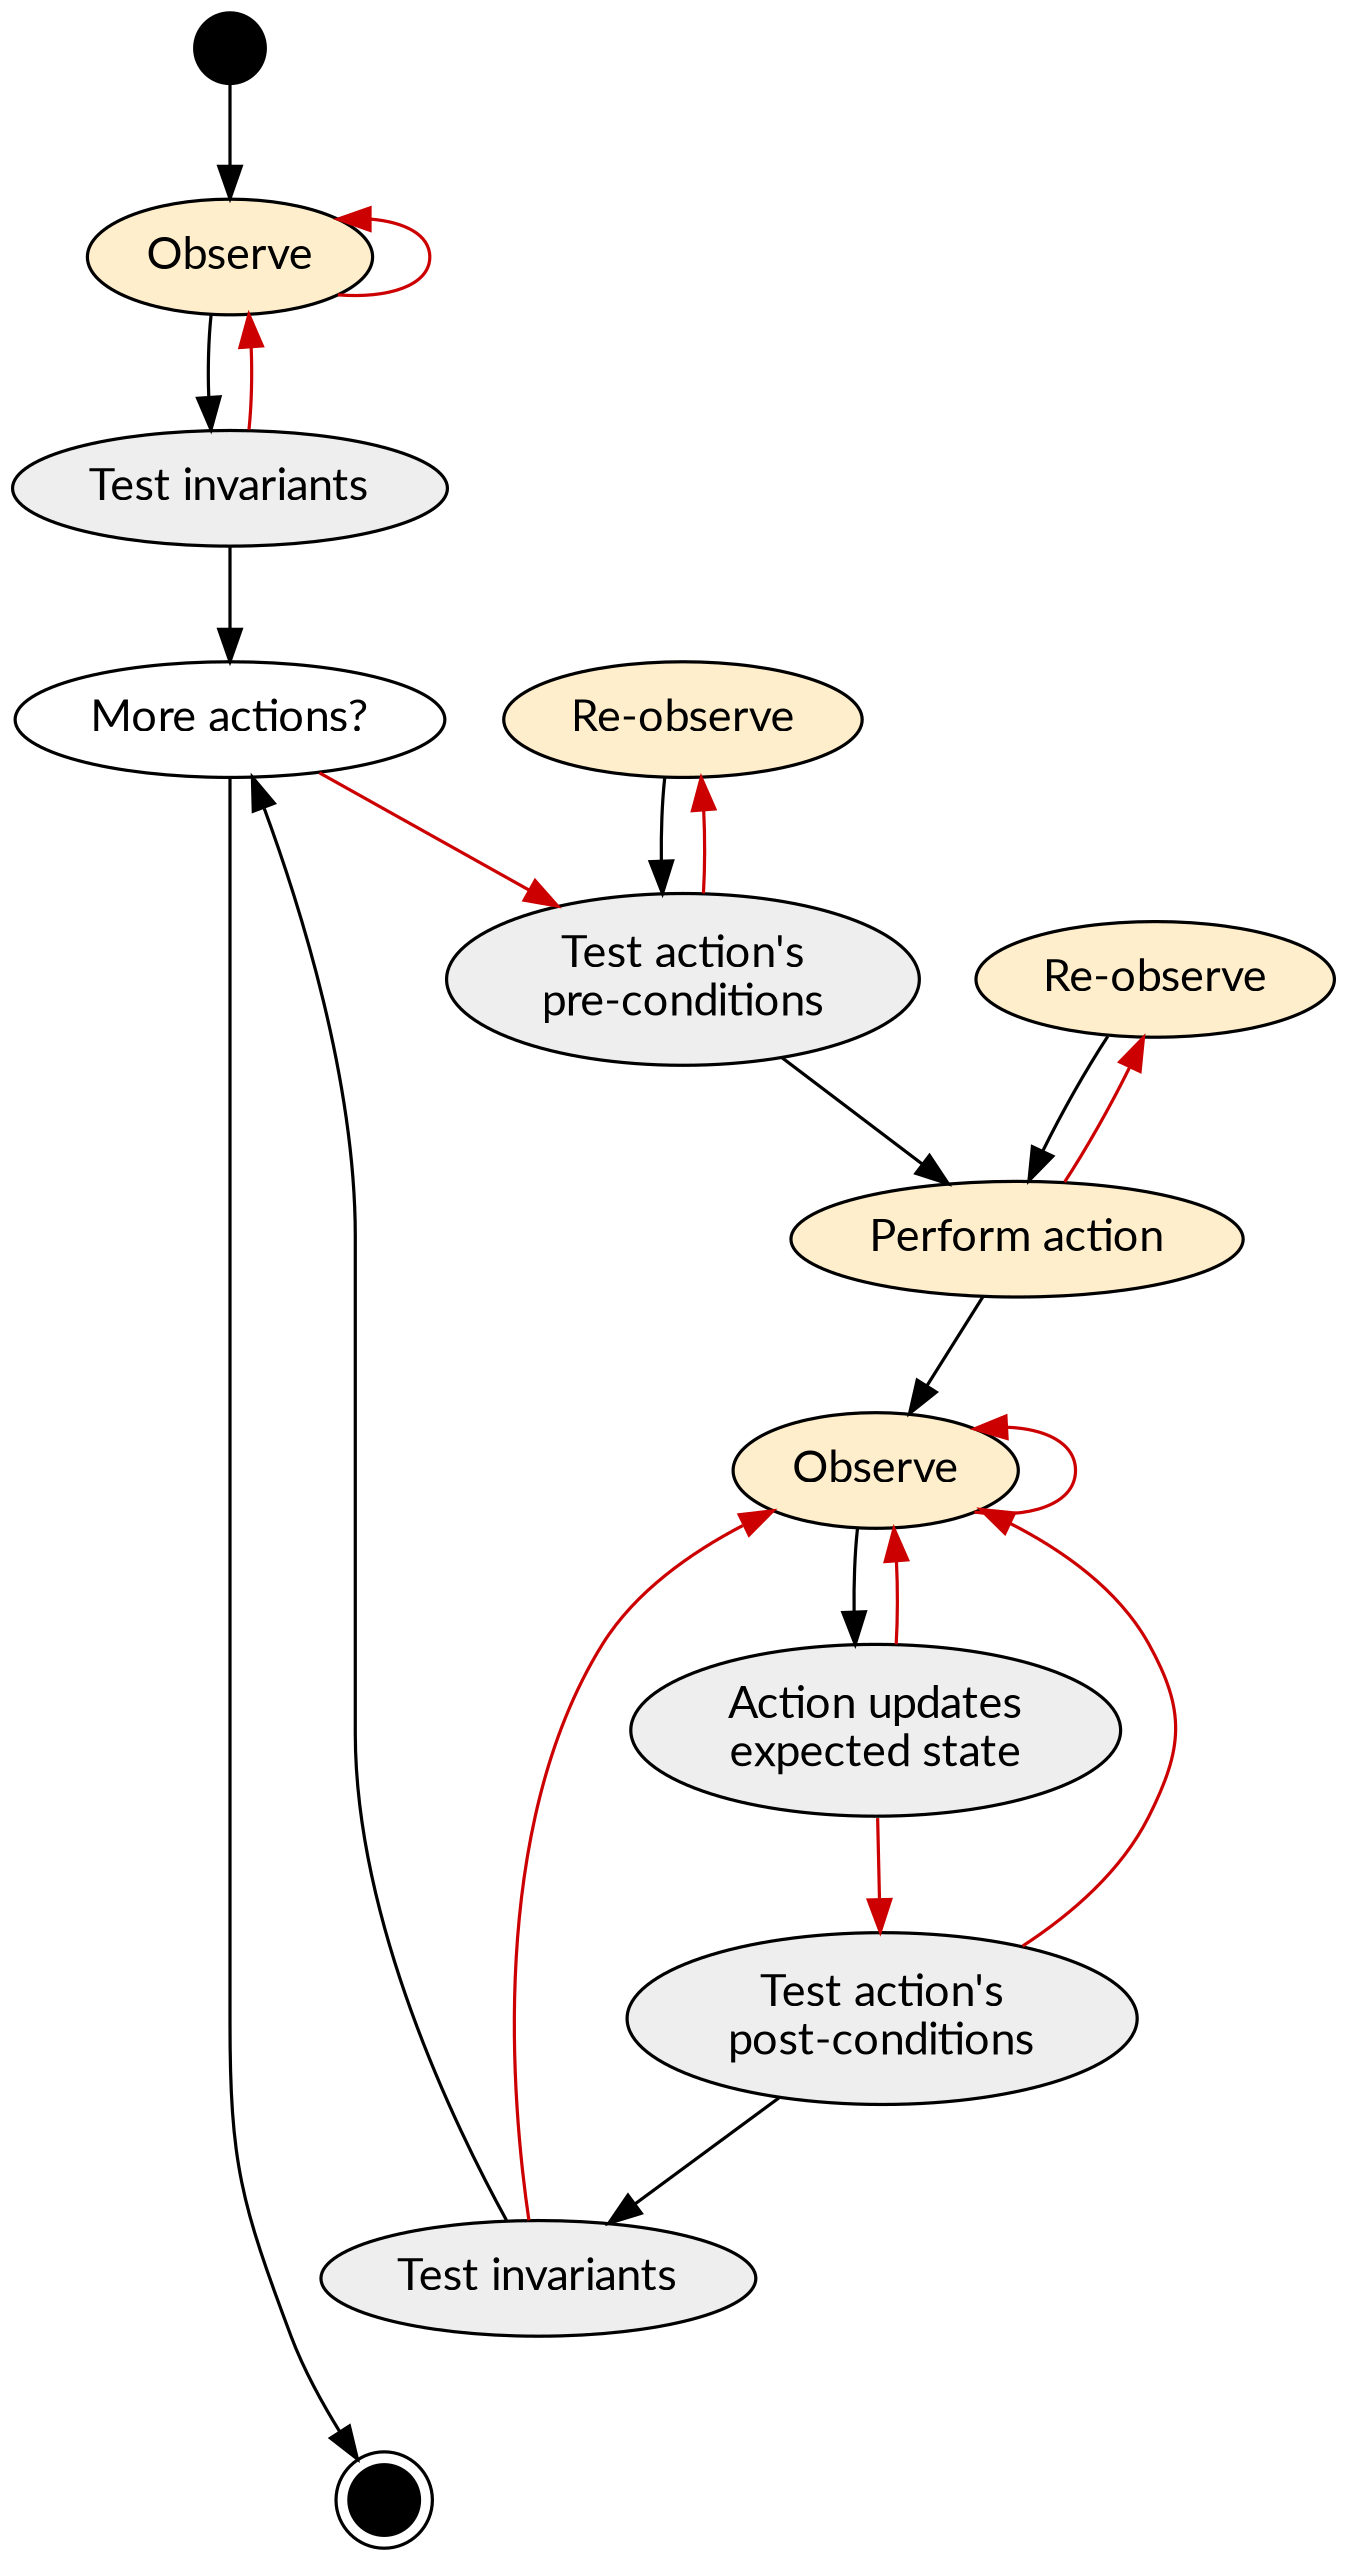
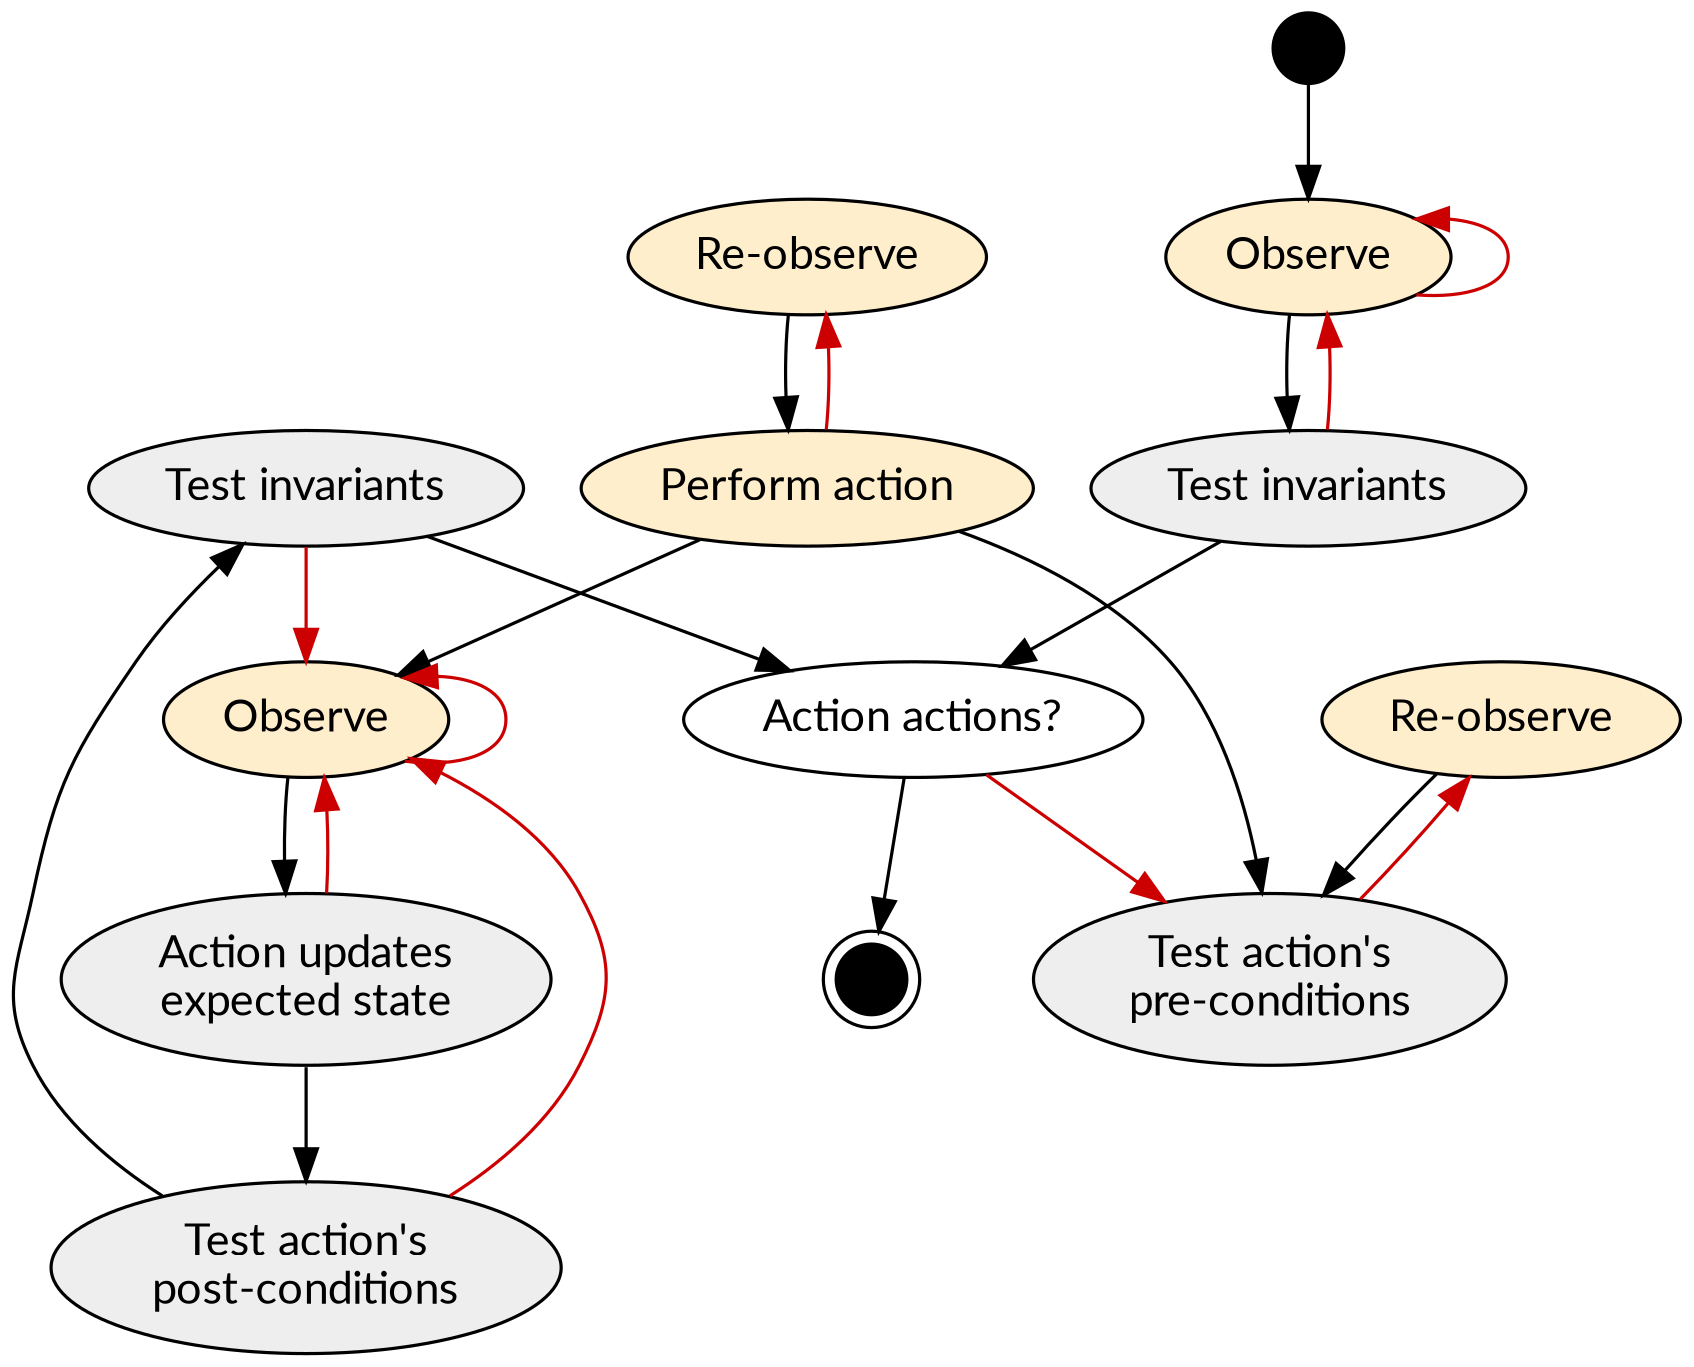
node "More actions?": label "More actions?" -> "Action actions?"
edge "Test action's pre-conditions" -> "Perform action": reversed
edge "Action updates expected state" -> "Test action's post-conditions": color #cc0000 -> black
